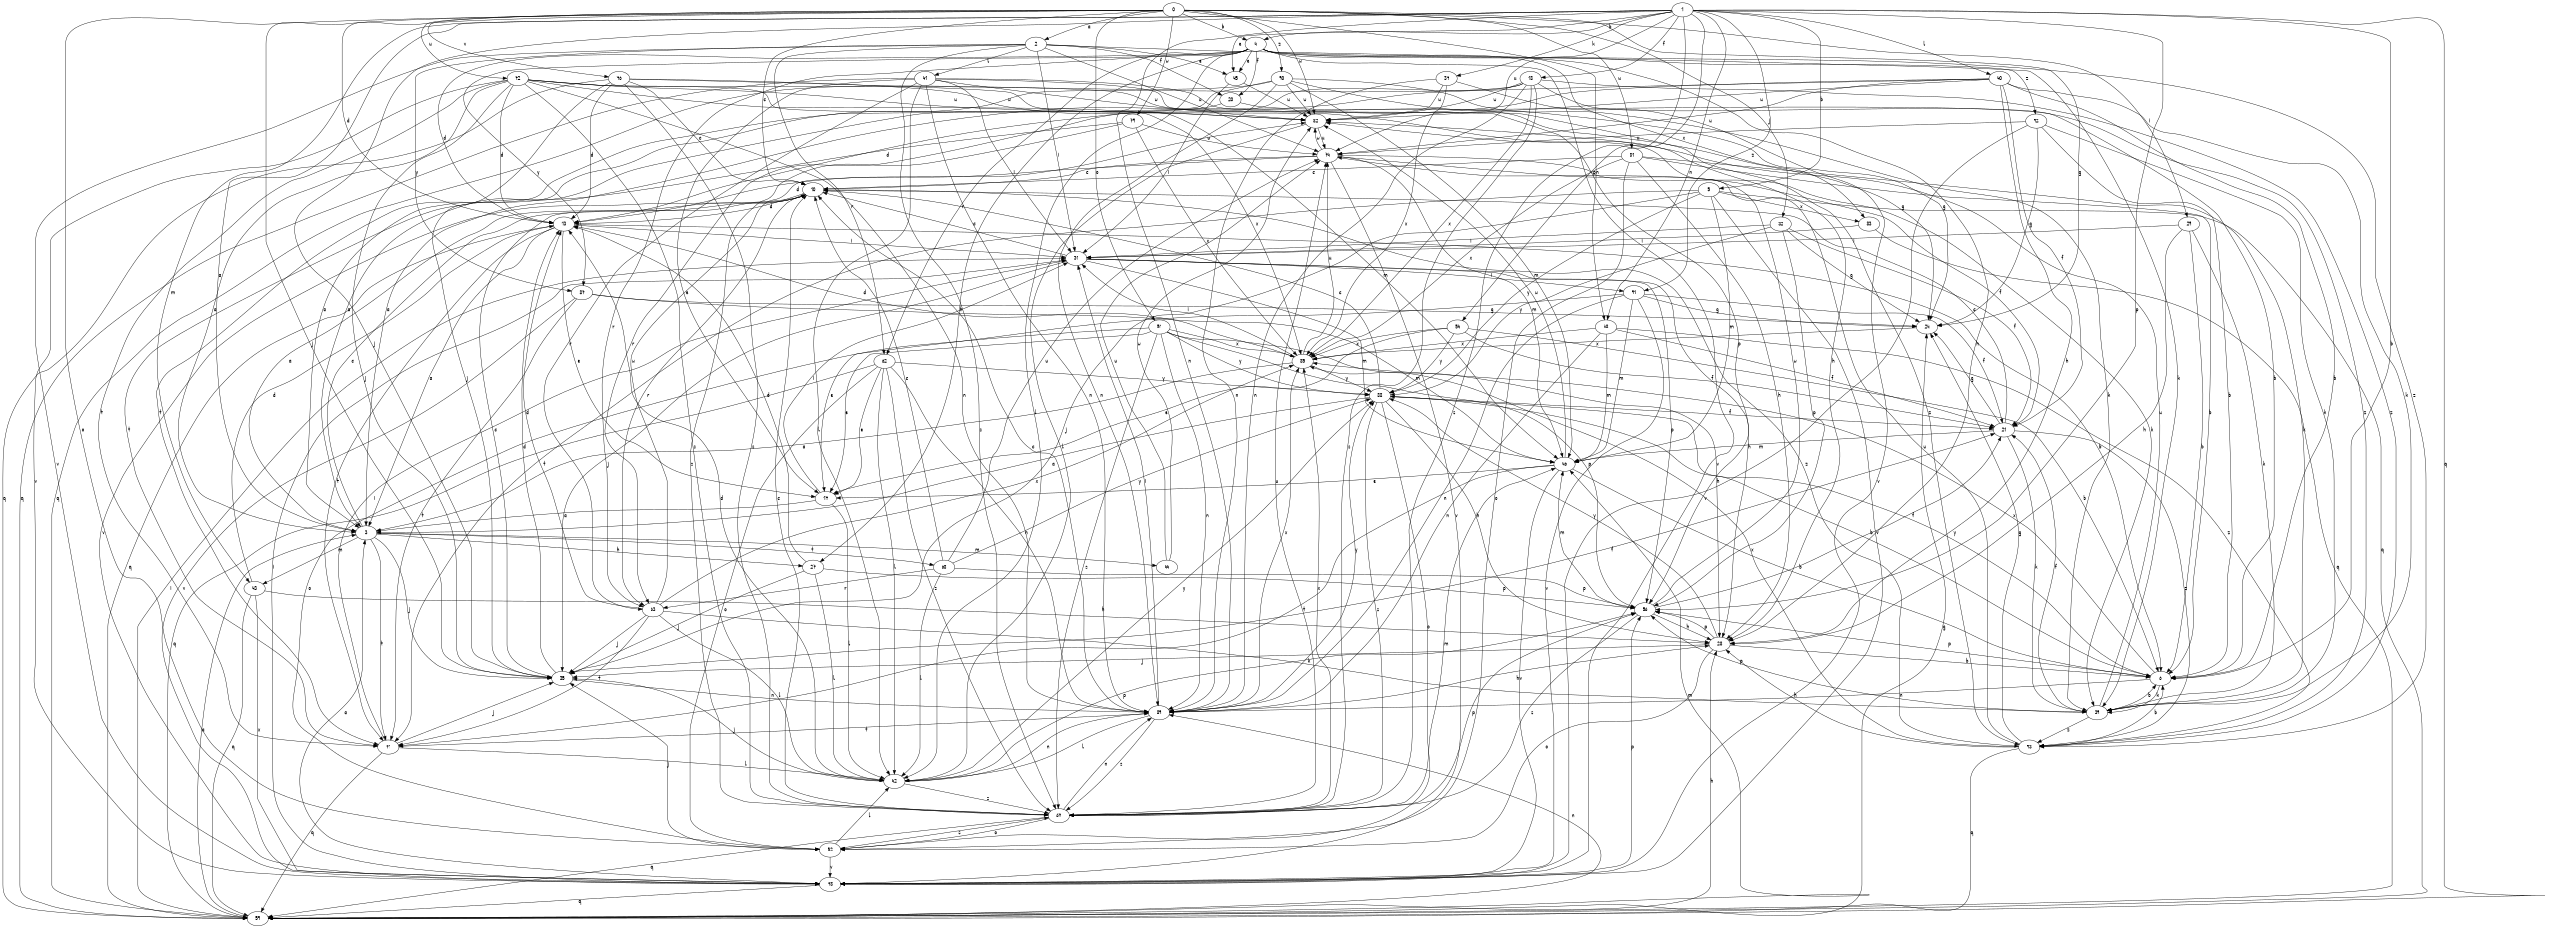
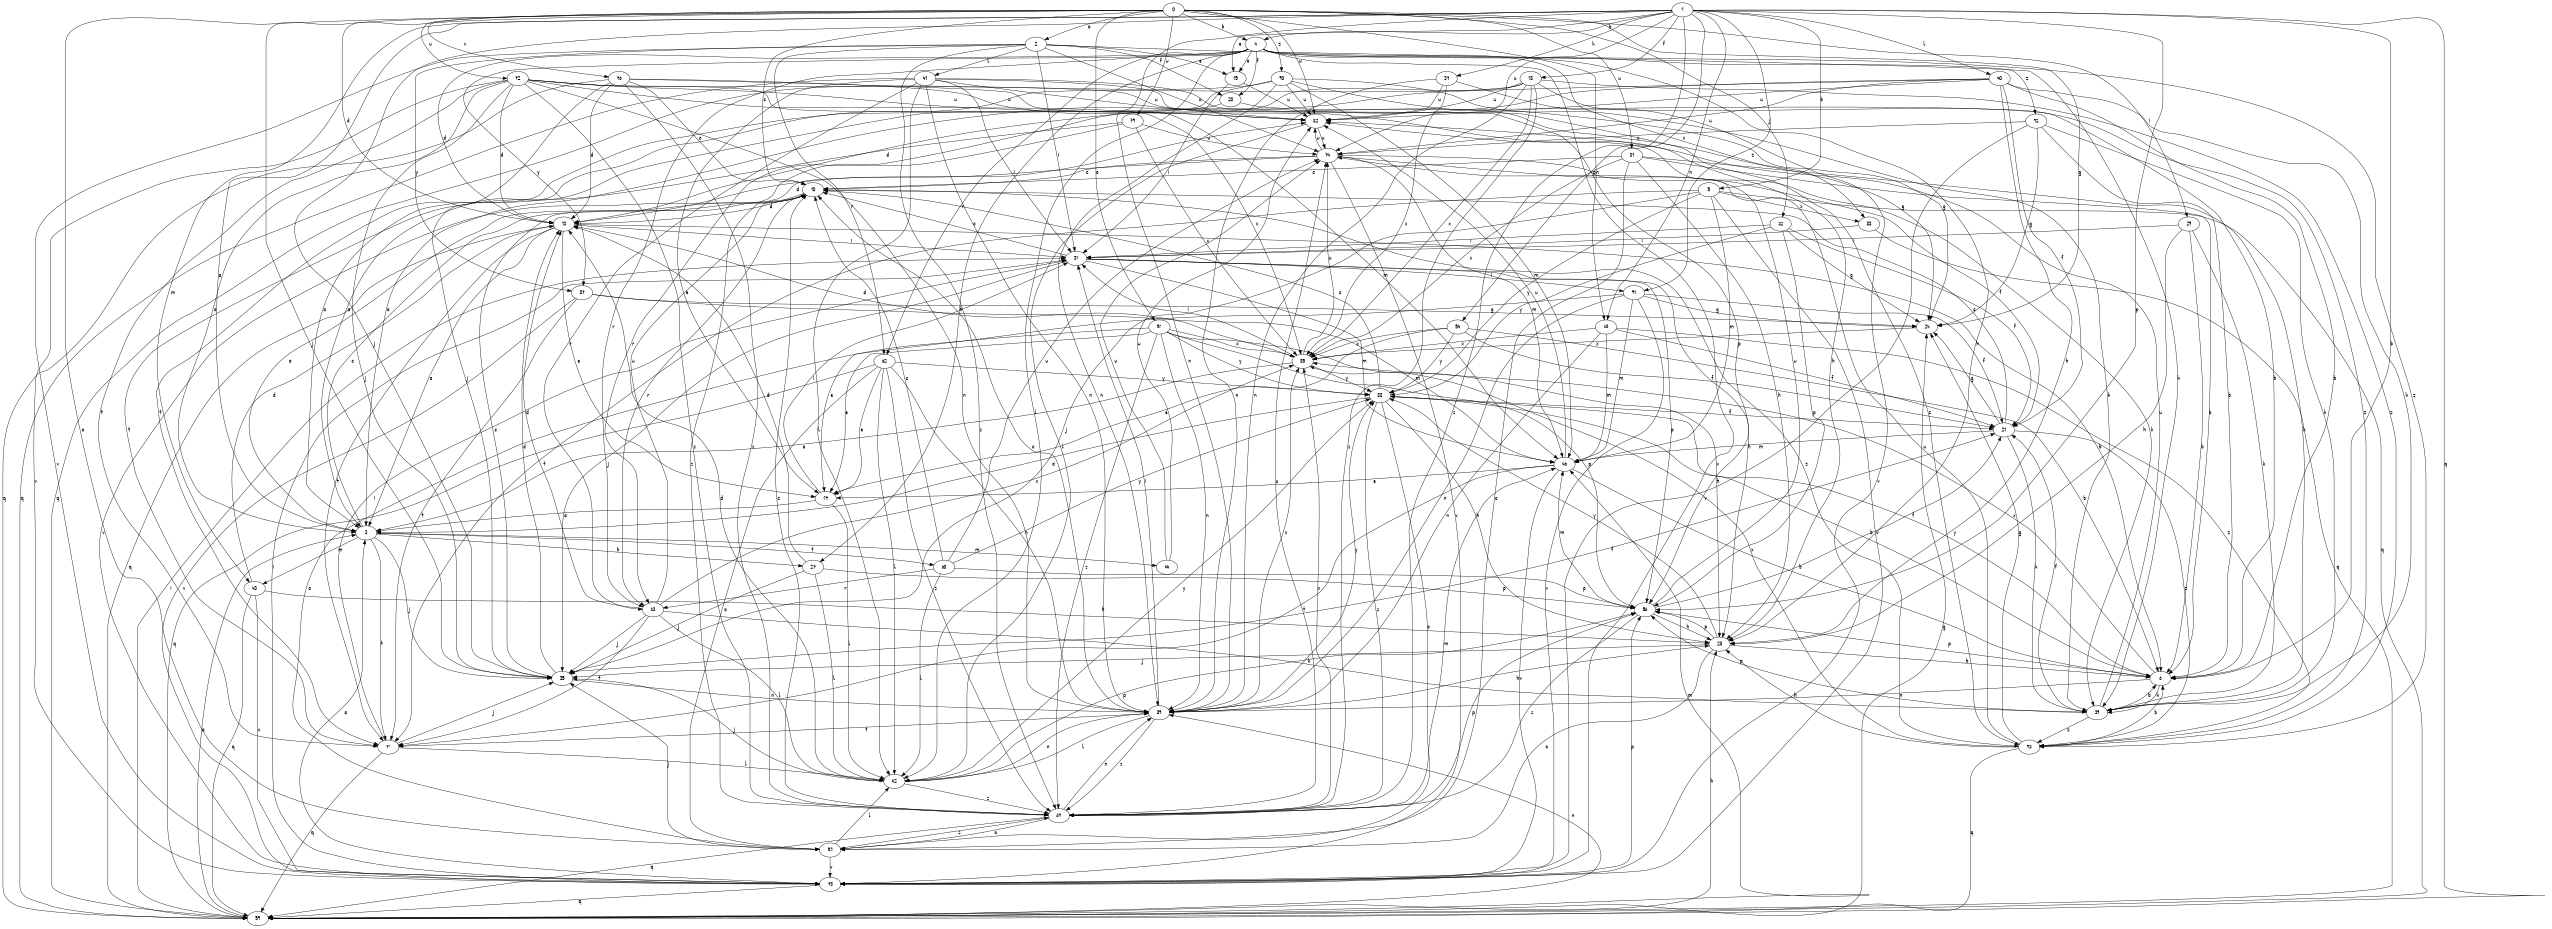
node "45": label "45" -> "15"
